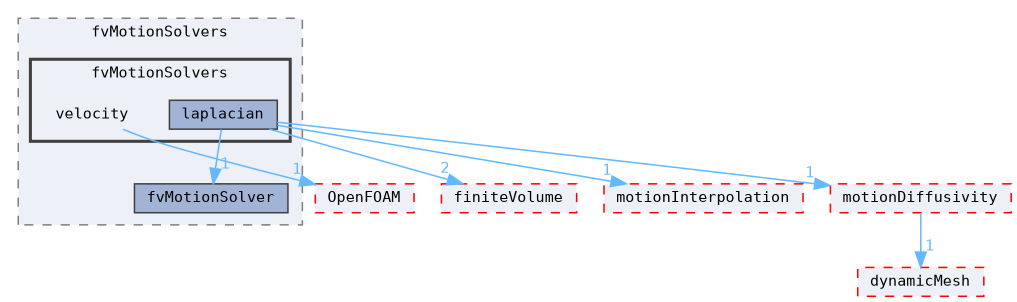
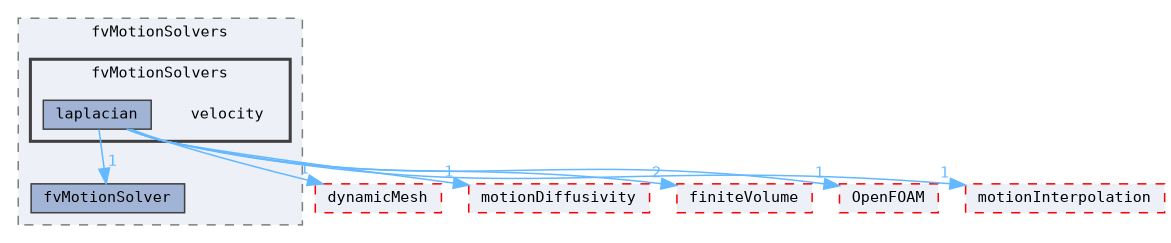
edge "velocity" -> "OpenFOAM": now "laplacian" -> "OpenFOAM"
edge "motionDiffusivity" -> "dynamicMesh": now "laplacian" -> "dynamicMesh"
